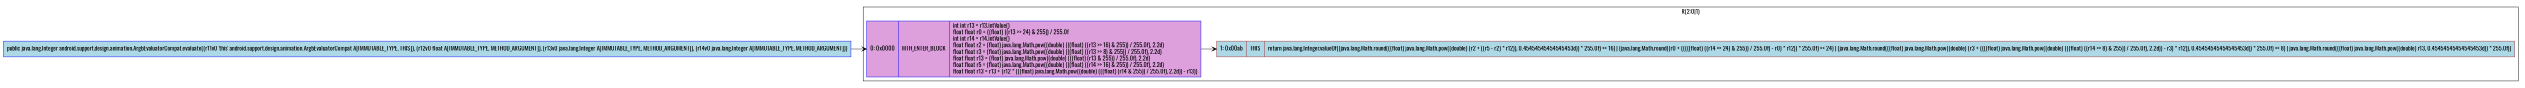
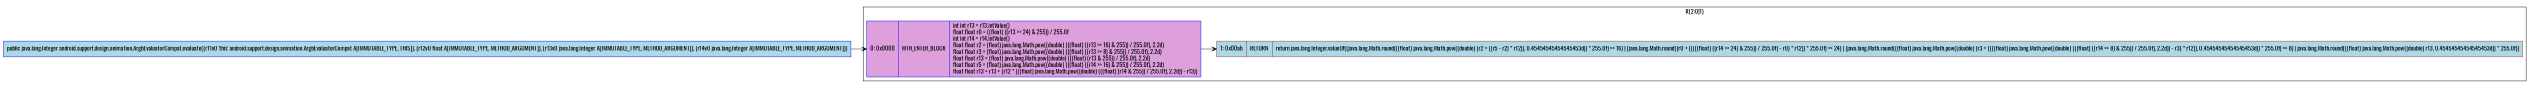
node "1: 0x00ab": text "THIS" -> "RETURN"
